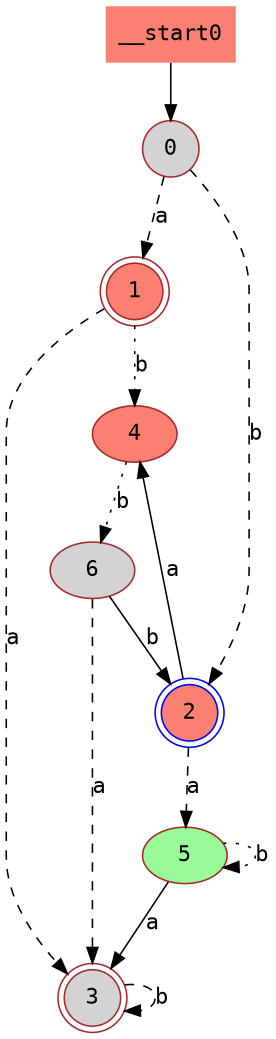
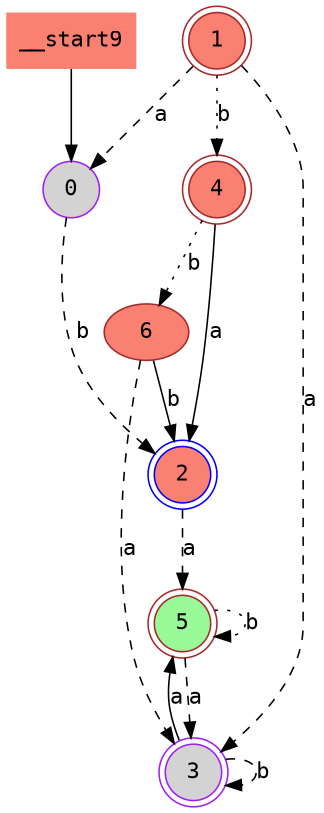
node "__start0": label "__start0" -> "__start9"
node "0": color brown -> purple
edge "0" -> "1": reversed
node "4": shape ellipse -> doublecircle
node "6": fillcolor lightgrey -> salmon
edge "2" -> "4": reversed
edge "3" -> "5": added, label "a"
node "5": shape ellipse -> doublecircle
edge "5" -> "3": style solid -> dashed
node "3": color brown -> purple
